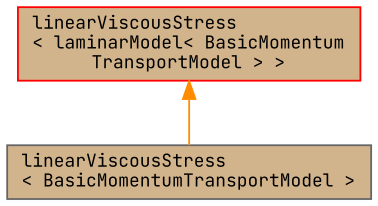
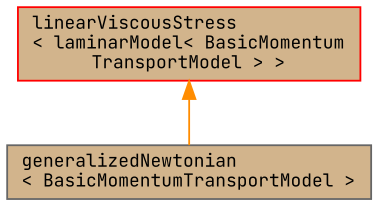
node "linearViscousStress < BasicMomentumTransportModel >": label "linearViscousStress < BasicMomentumTransportModel >" -> "generalizedNewtonian < BasicMomentumTransportModel >"
